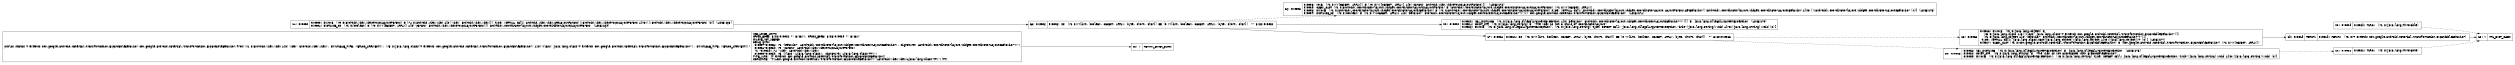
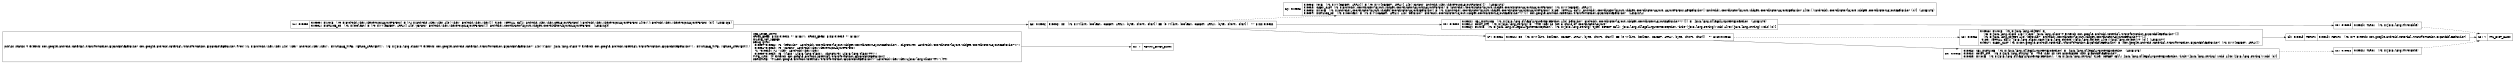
edge "22: 0x0022" -> "23: 0x0029": added
node "13: ?": text "MTH_EXIT_CHECK" -> "MTH_EXIT_BLOCK"
edge "17: 0x0011" -> "20: 0x001a": style dashed -> solid
